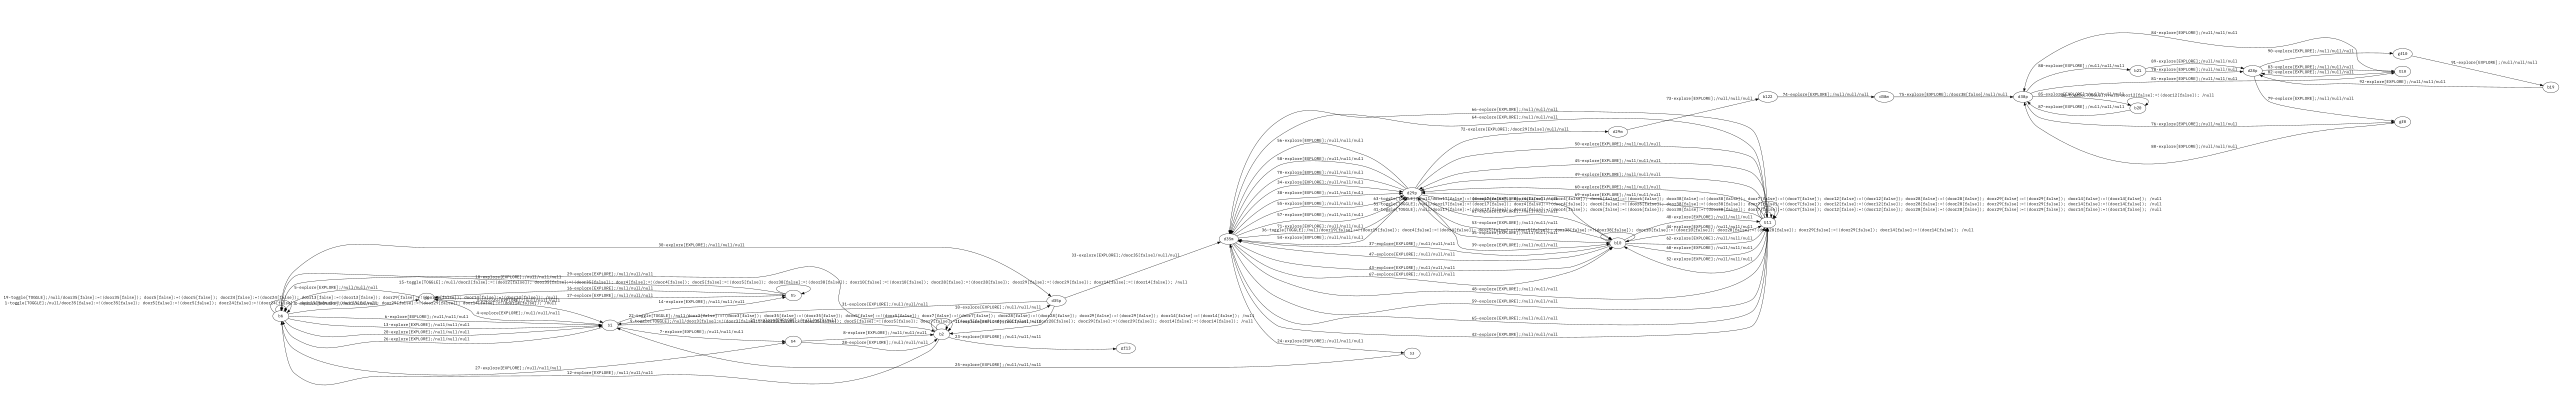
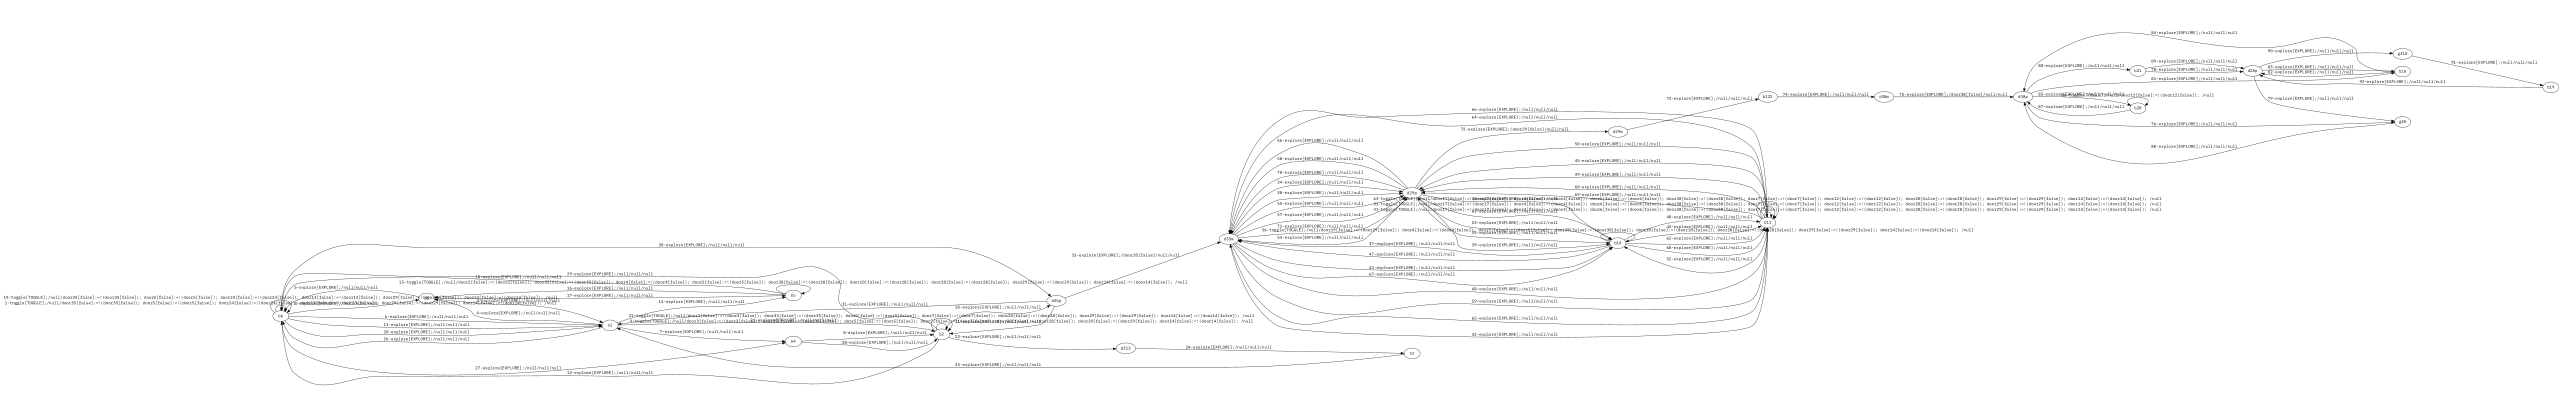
edge "d35m" -> "b3": now "gf13" -> "b3"
